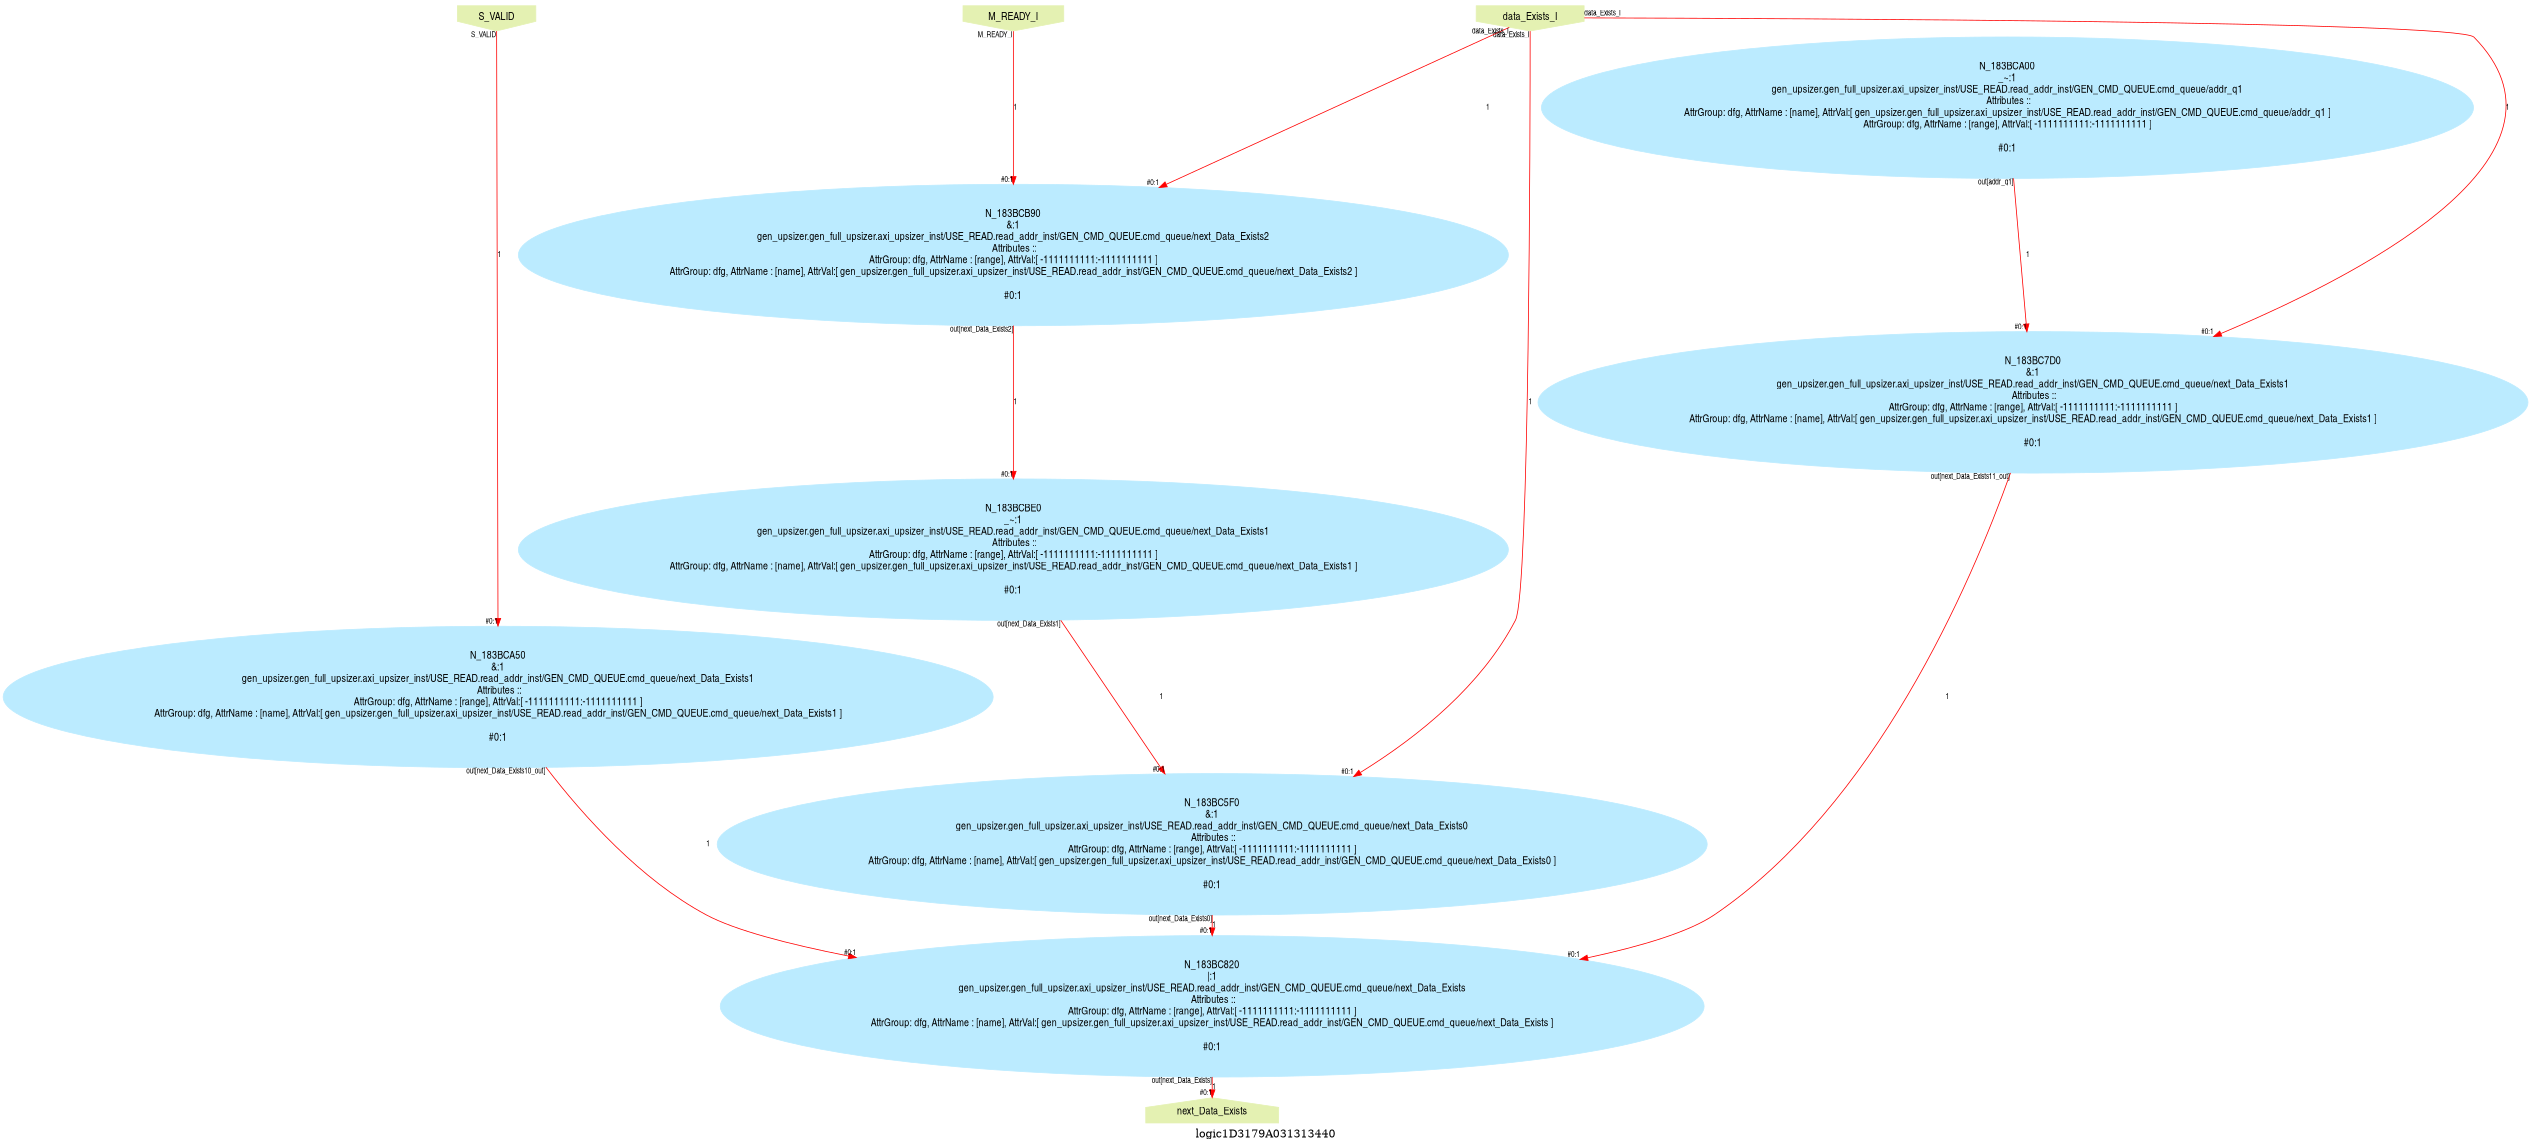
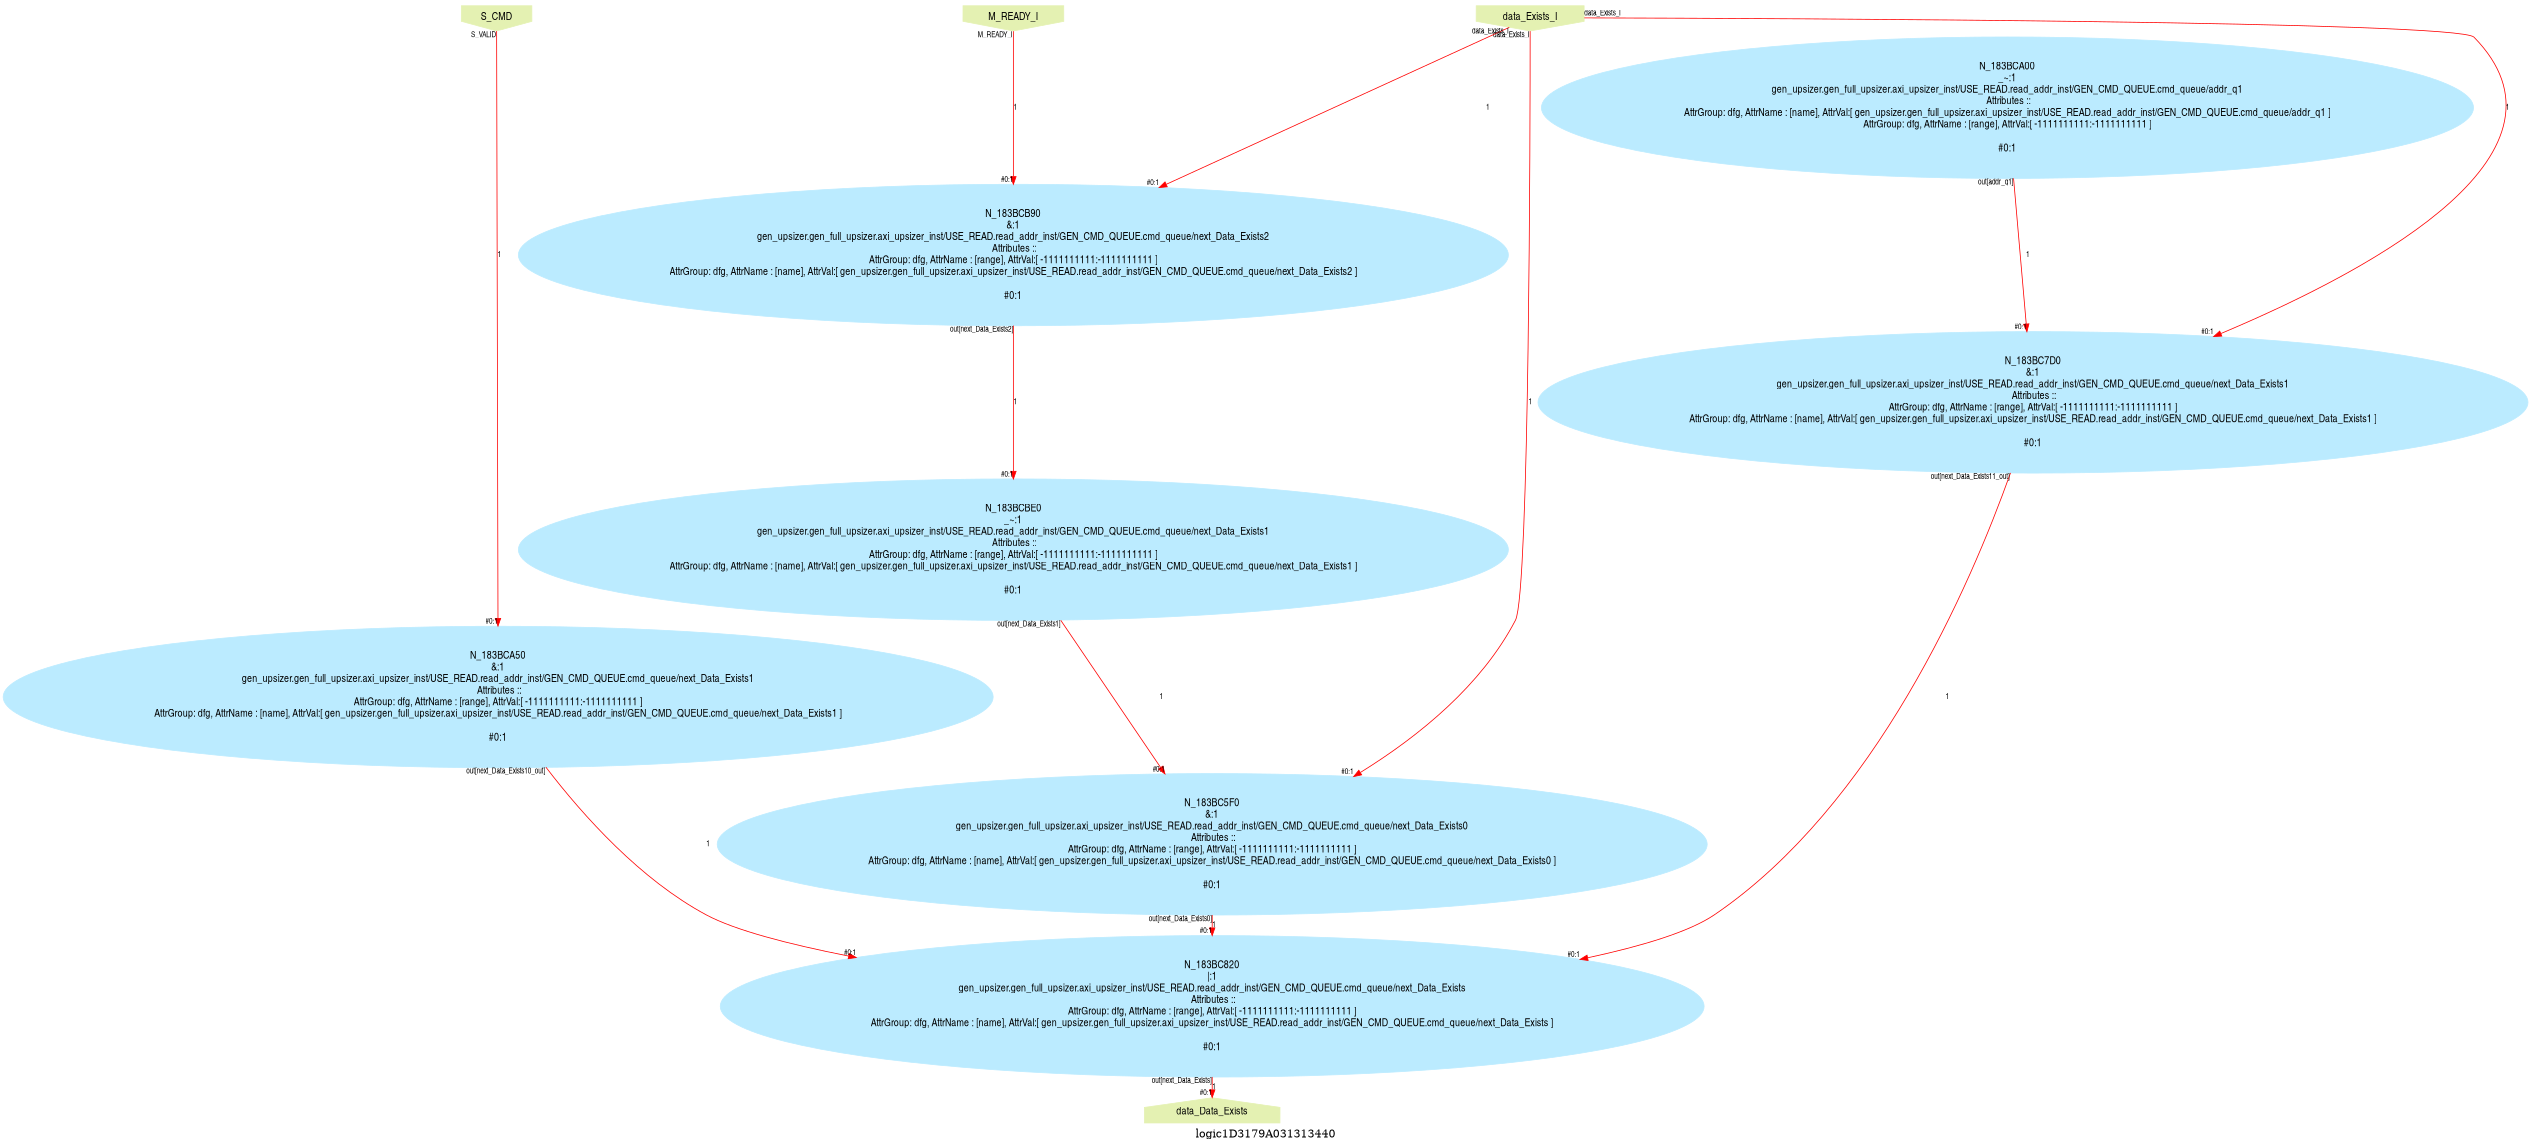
node "S_VALID": label "S_VALID" -> "S_CMD"
node "next_Data_Exists": label "next_Data_Exists" -> "data_Data_Exists"
